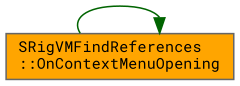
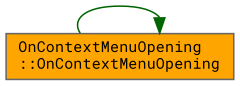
node "SRigVMFindReferences ::OnContextMenuOpening": label "SRigVMFindReferences ::OnContextMenuOpening" -> "OnContextMenuOpening ::OnContextMenuOpening"
